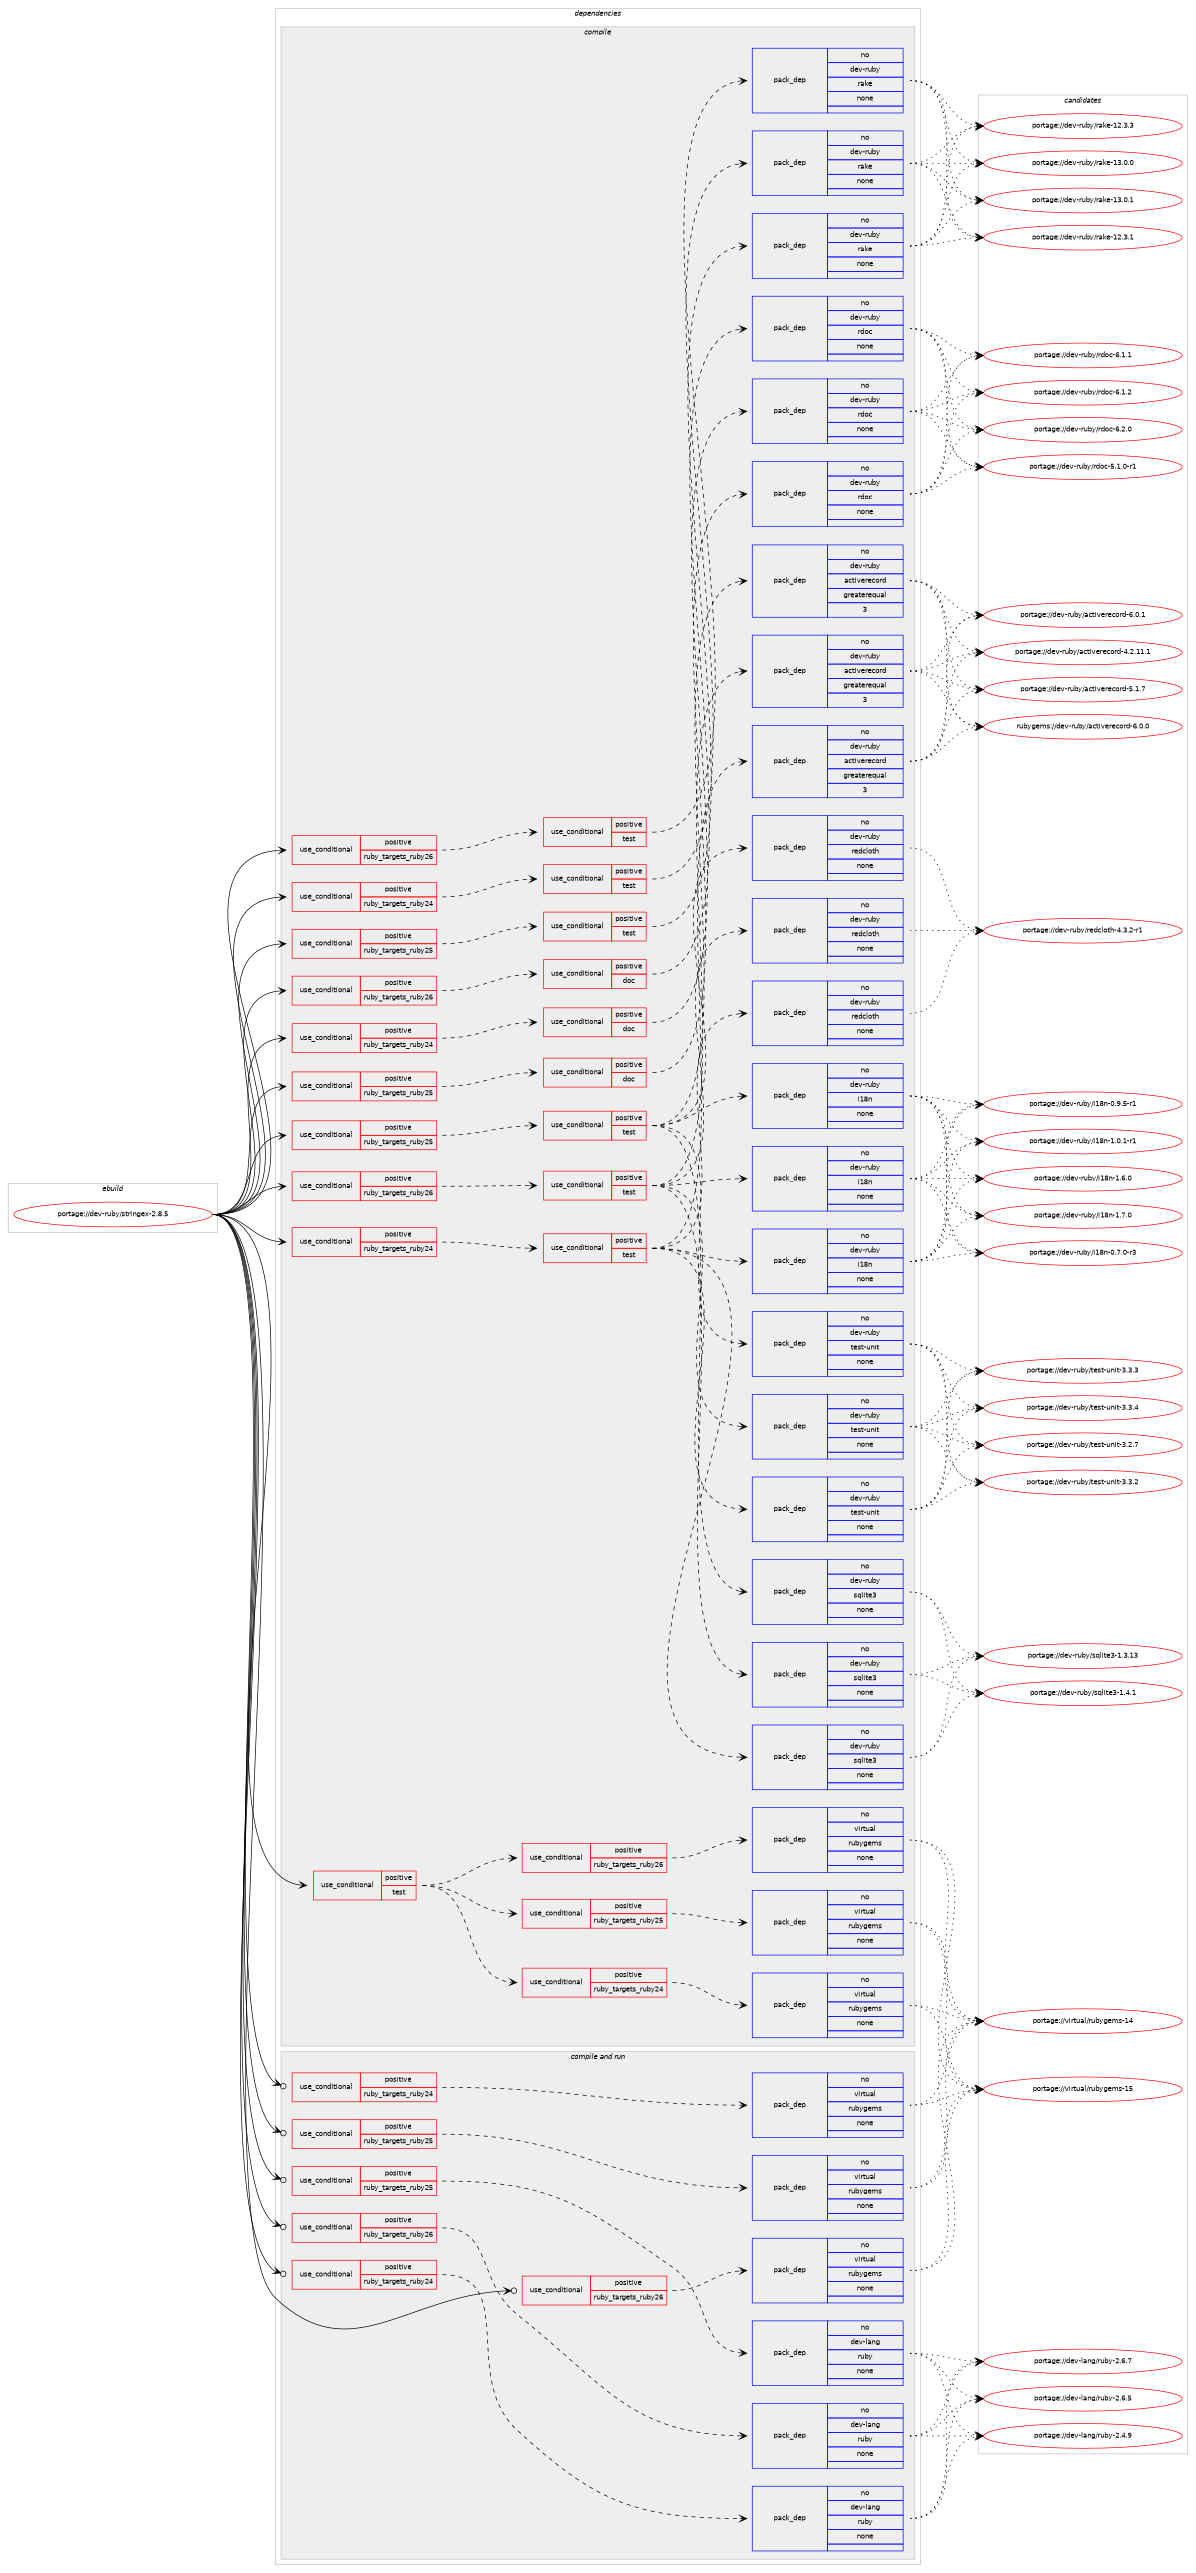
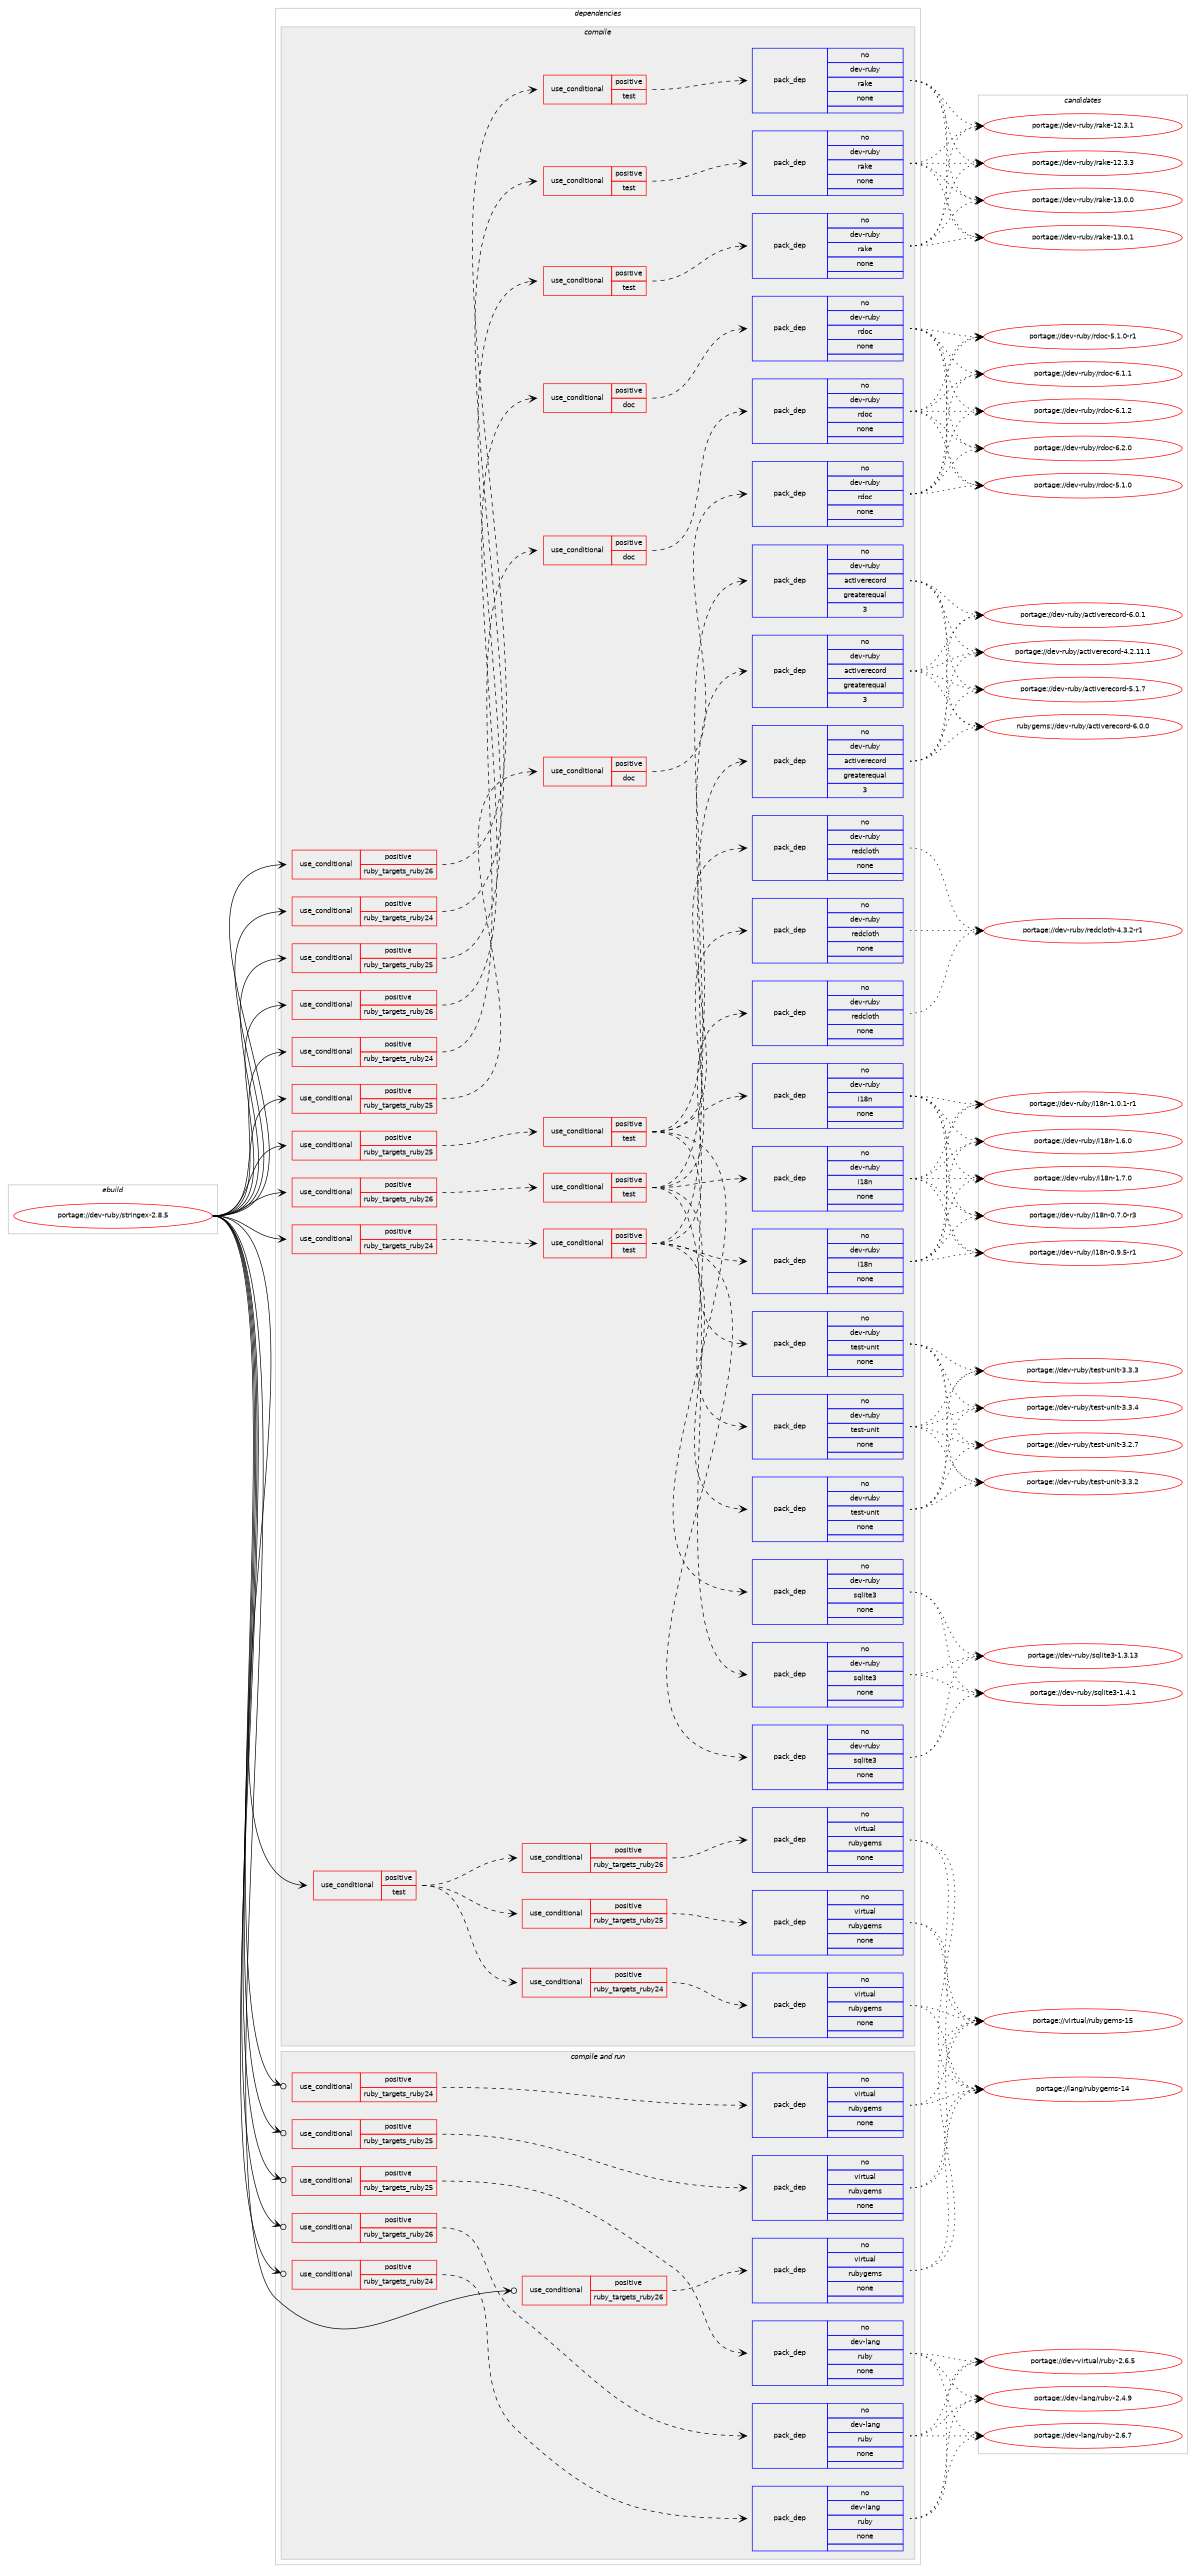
node "portage://dev-ruby/rdoc-5.1.0": added
node "portage://virtual/rubygems-14": label "portage://virtual/rubygems-14" -> "portage://lang/rubygems-14"
node "portage://dev-lang/ruby-2.6.5": label "portage://dev-lang/ruby-2.6.5" -> "portage://dev-virtual/ruby-2.6.5"
